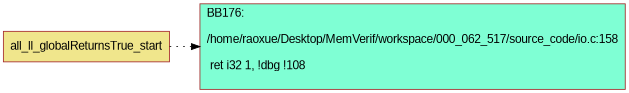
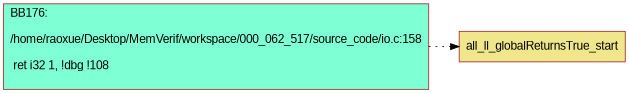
edge "all_ll_globalReturnsTrue_start" -> "BB176:": reversed
